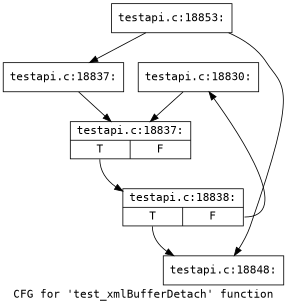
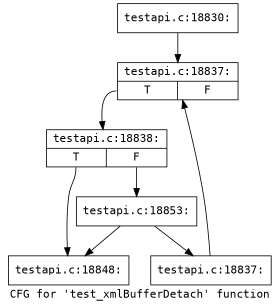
edge "testapi.c:18838:" -> "testapi.c:18830:": now "testapi.c:18838:" -> "testapi.c:18853:"
